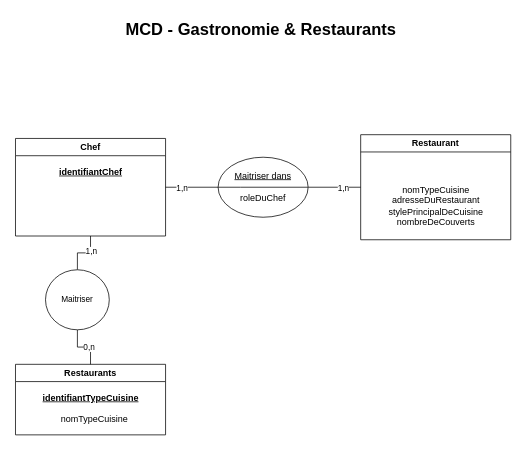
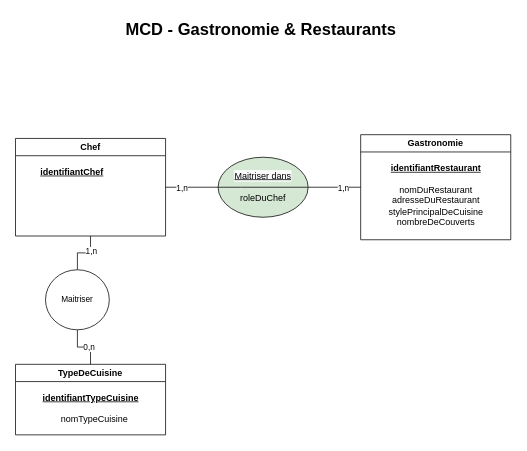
node "Restaurant": label "Restaurant" -> "Gastronomie"
node "identifiantRestaurant": added
node "identifiantChef": moved (90, 172) -> (72, 172)
node "roleDuChef": fillcolor #ffffff -> #d5e8d4
node "nomTypeCuisine adresseDuRestaurant stylePrincipalDeCuisine nombreDeCouverts": label "nomTypeCuisine adresseDuRestaurant stylePrincipalDeCuisine nombreDeCouverts" -> "nomDuRestaurant adresseDuRestaurant stylePrincipalDeCuisine nombreDeCouverts"
node "Restaurants": label "Restaurants" -> "TypeDeCuisine"
